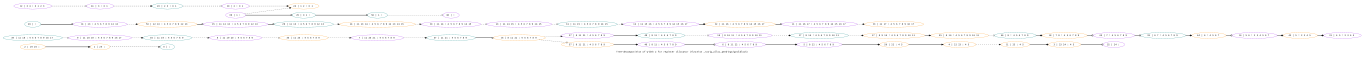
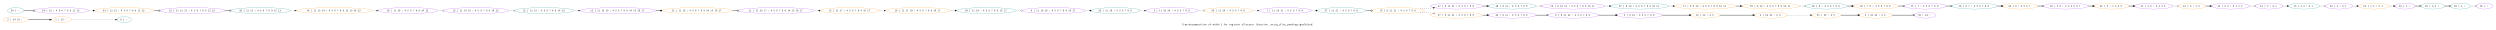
node "42 | 4 : 2 3": added
edge "39 | 1 :" -> "24 | 1 2 : 0 1": reversed
node "10 | 11 17 18 : 4 5 6 7 8 9 16 17": added
